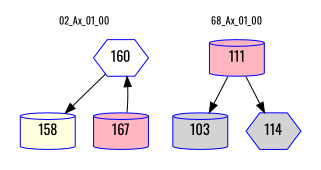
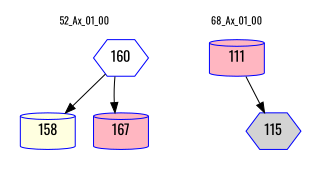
cluster "02_Ax_01_00": label "02_Ax_01_00" -> "52_Ax_01_00"
edge "167" -> "160": reversed
node "103": removed
node "114": label "114" -> "115"
